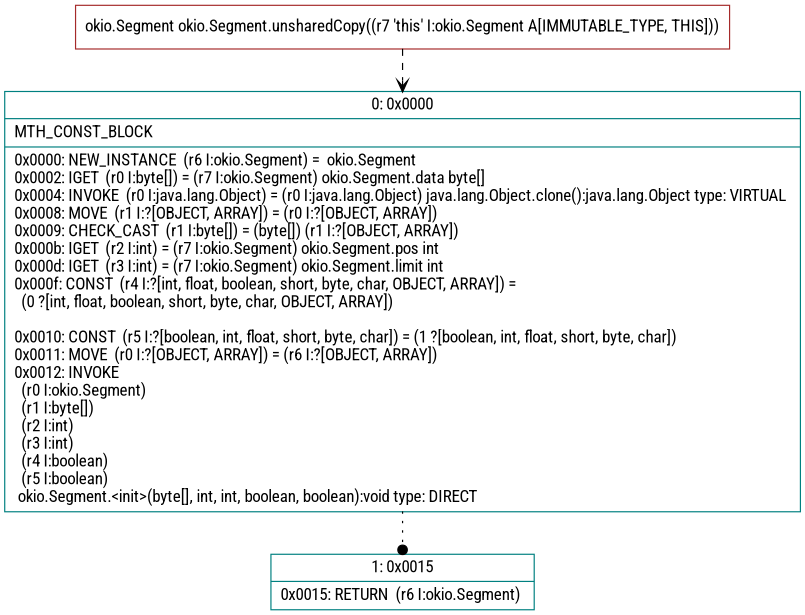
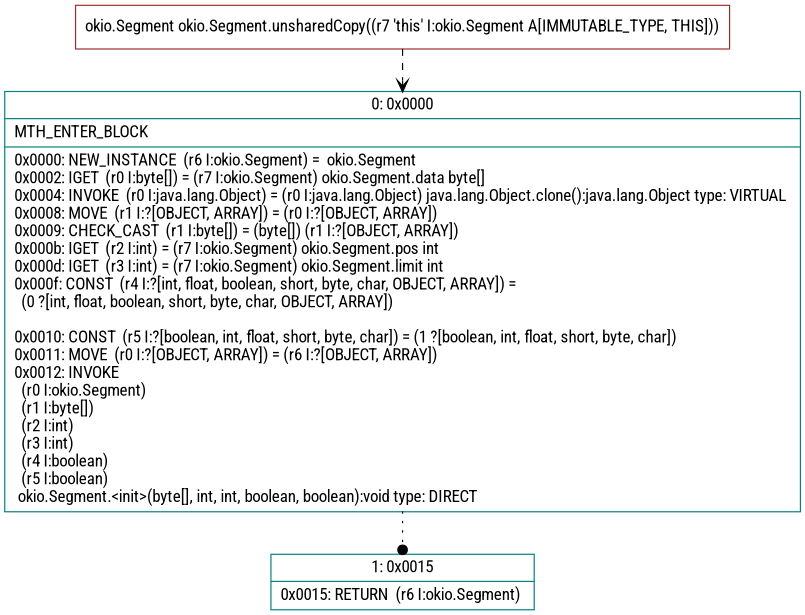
node "0: 0x0000": text "MTH_CONST_BLOCK" -> "MTH_ENTER_BLOCK"
